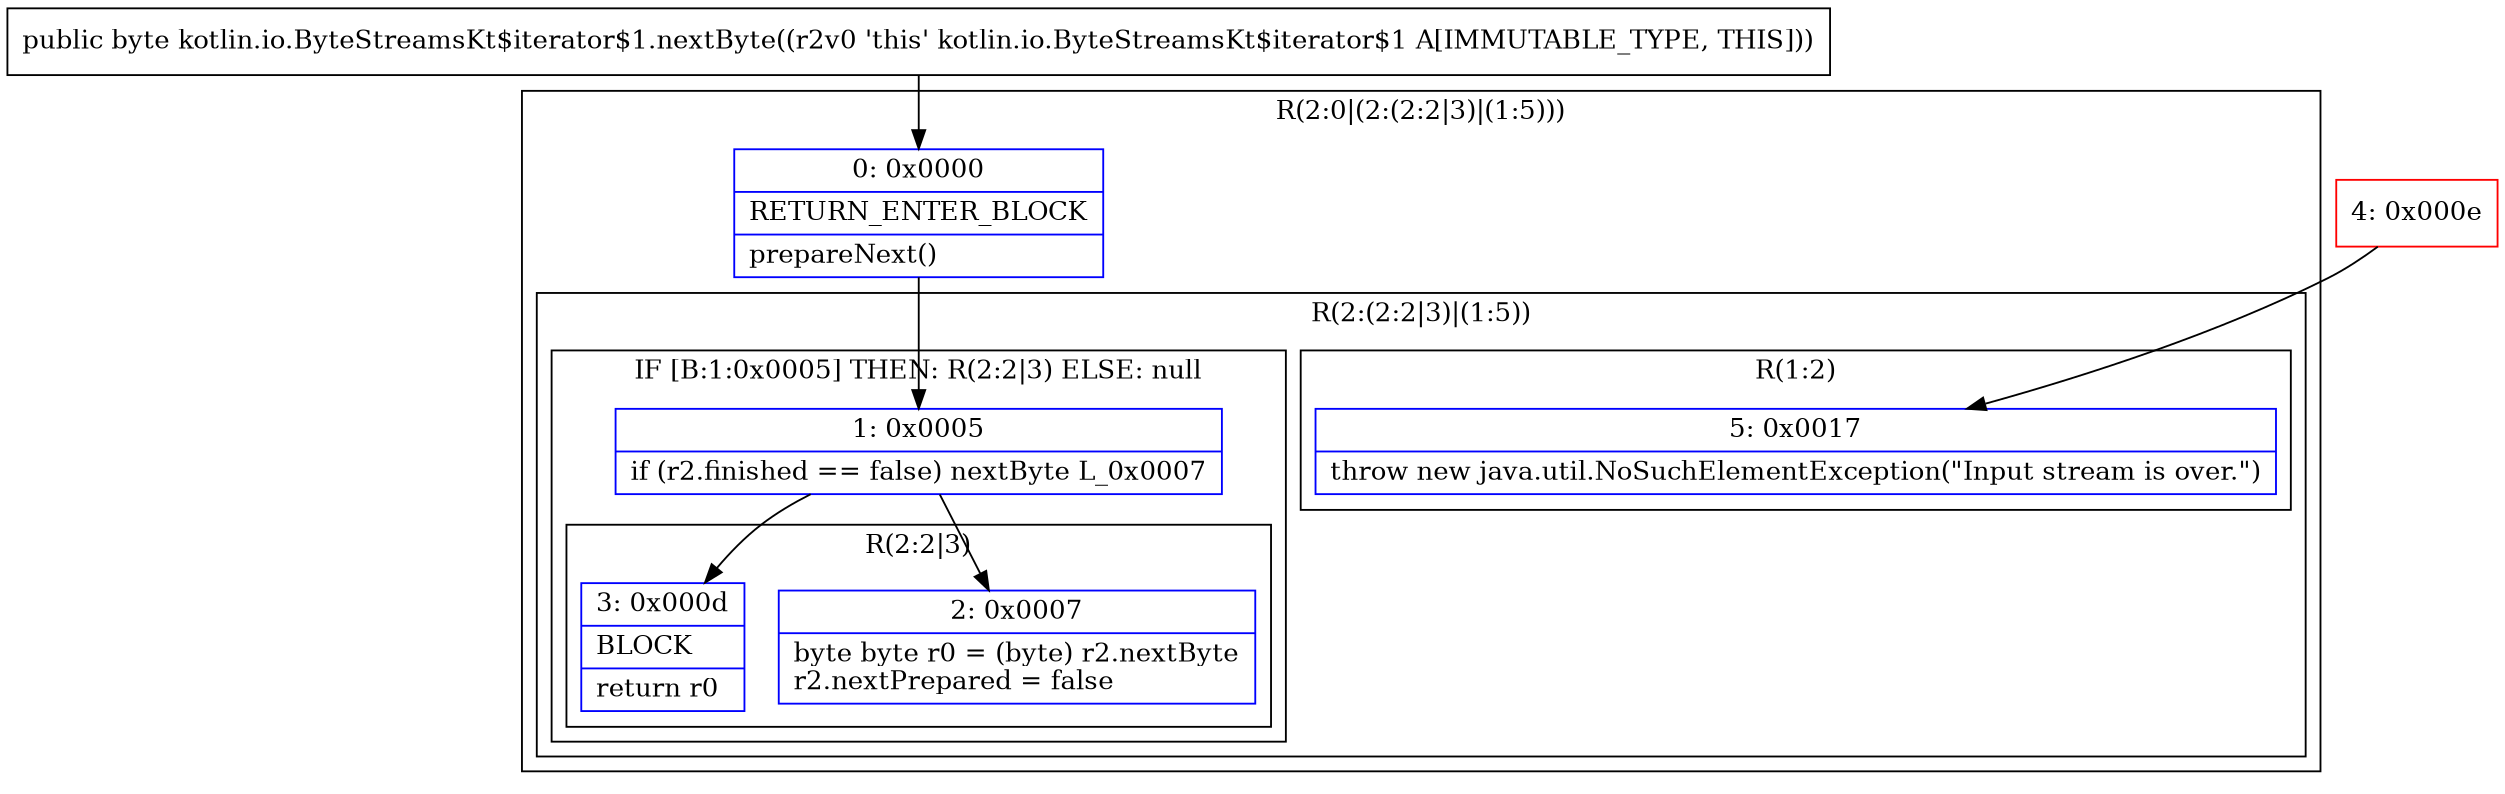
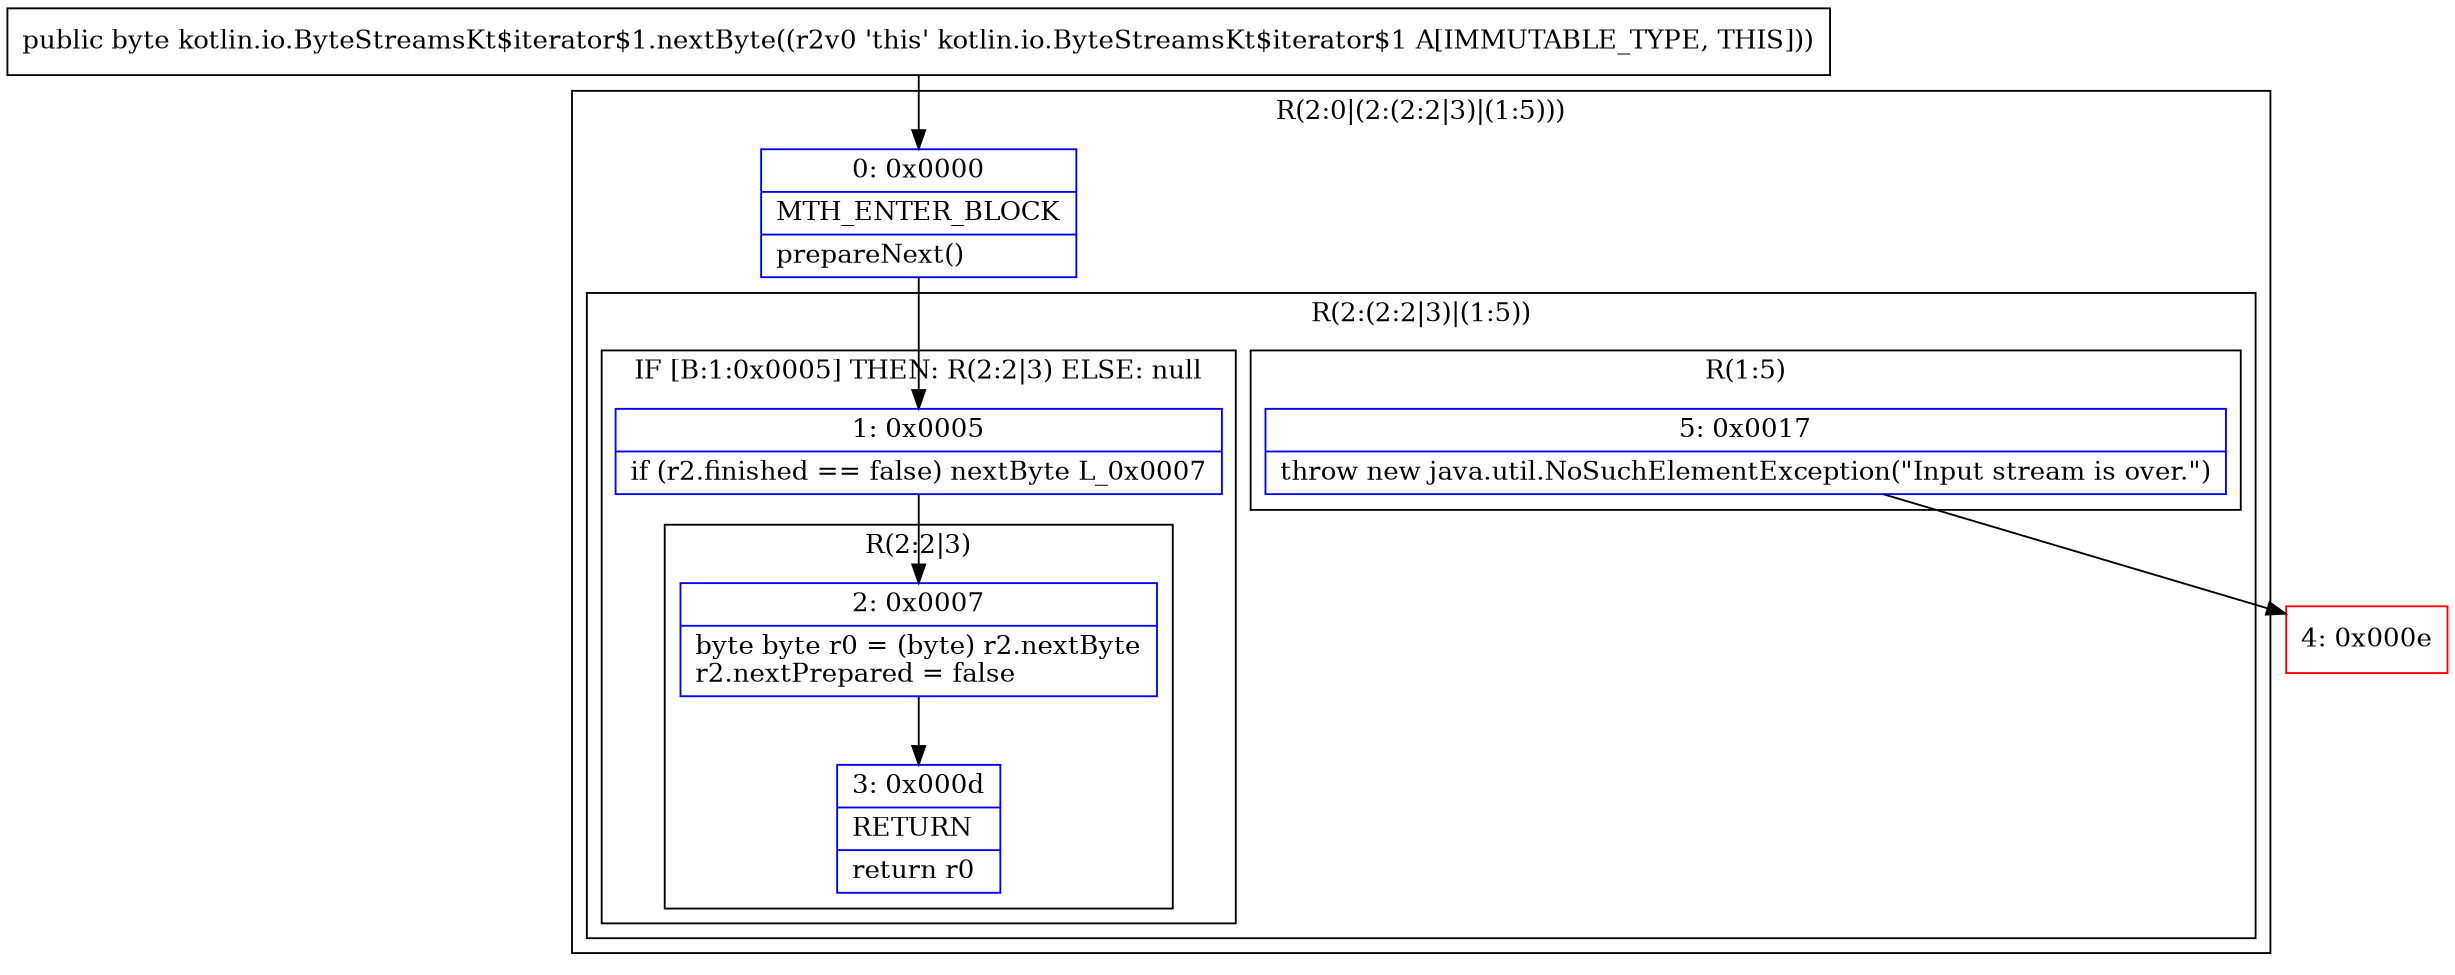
node "0: 0x0000": text "RETURN_ENTER_BLOCK" -> "MTH_ENTER_BLOCK"
edge "4: 0x000e" -> "5: 0x0017": reversed
cluster "R(1:2)": label "R(1:2)" -> "R(1:5)"
edge "1: 0x0005" -> "3: 0x000d": now "2: 0x0007" -> "3: 0x000d"
node "3: 0x000d": text "BLOCK" -> "RETURN"
